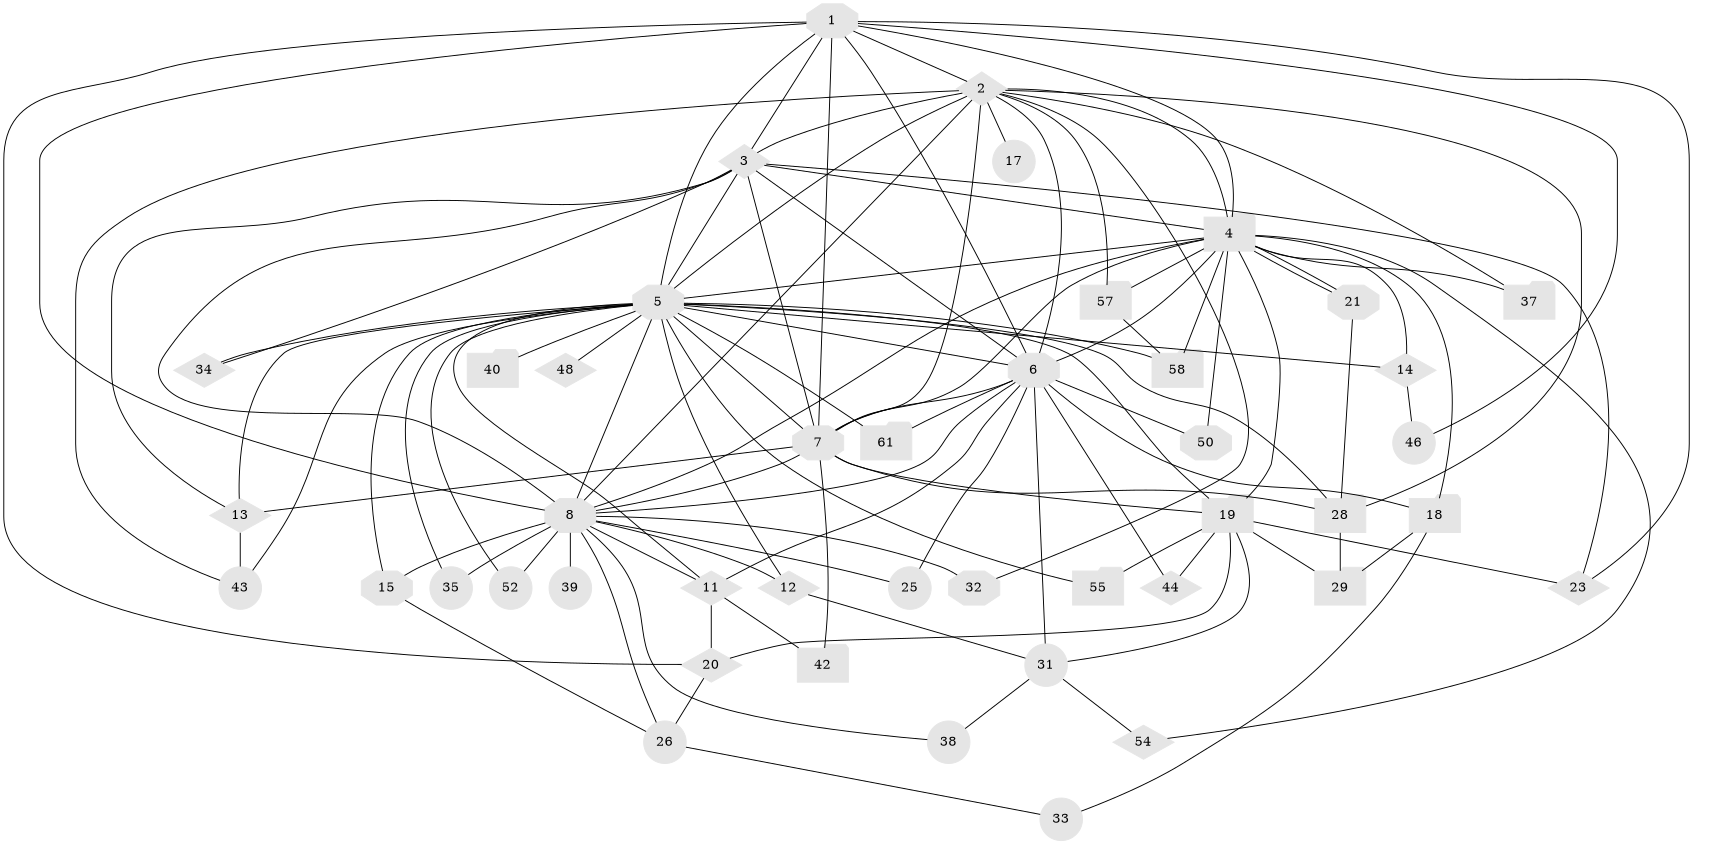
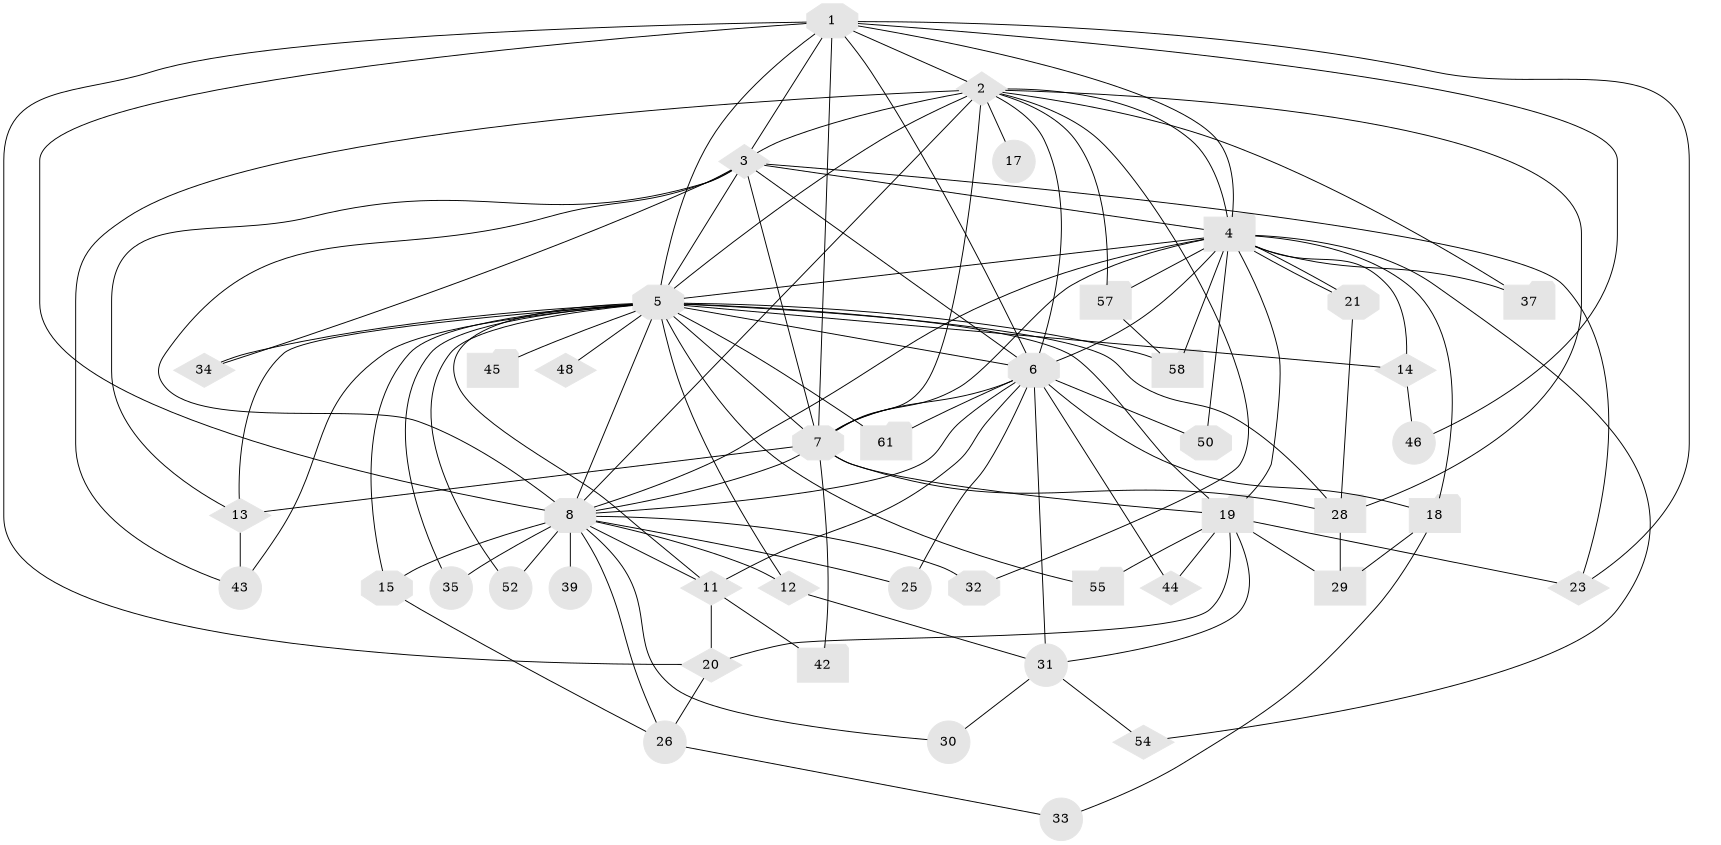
node "40": label "40" -> "45"
node "38": label "38" -> "30"
